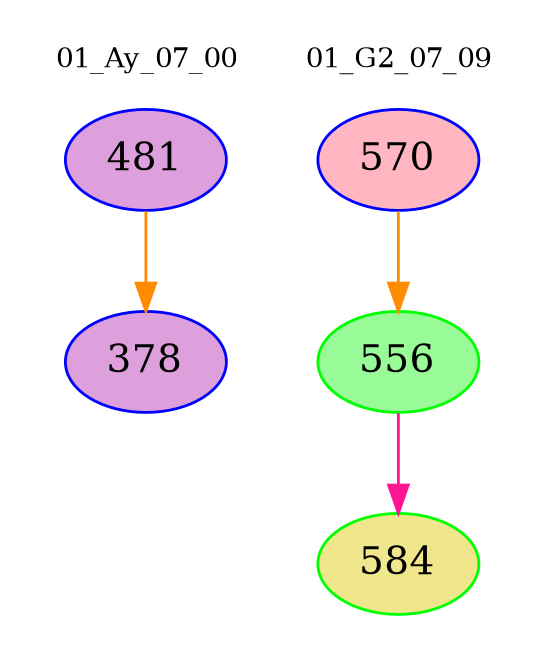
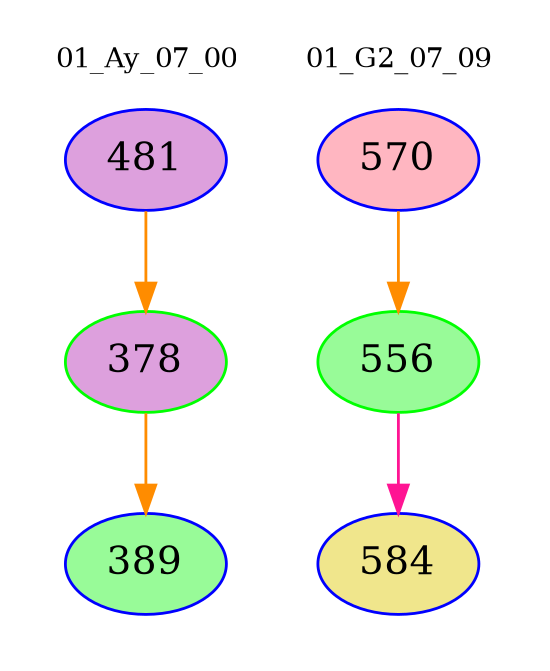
node "378": color blue -> green
node "389": added
node "584": color green -> blue
